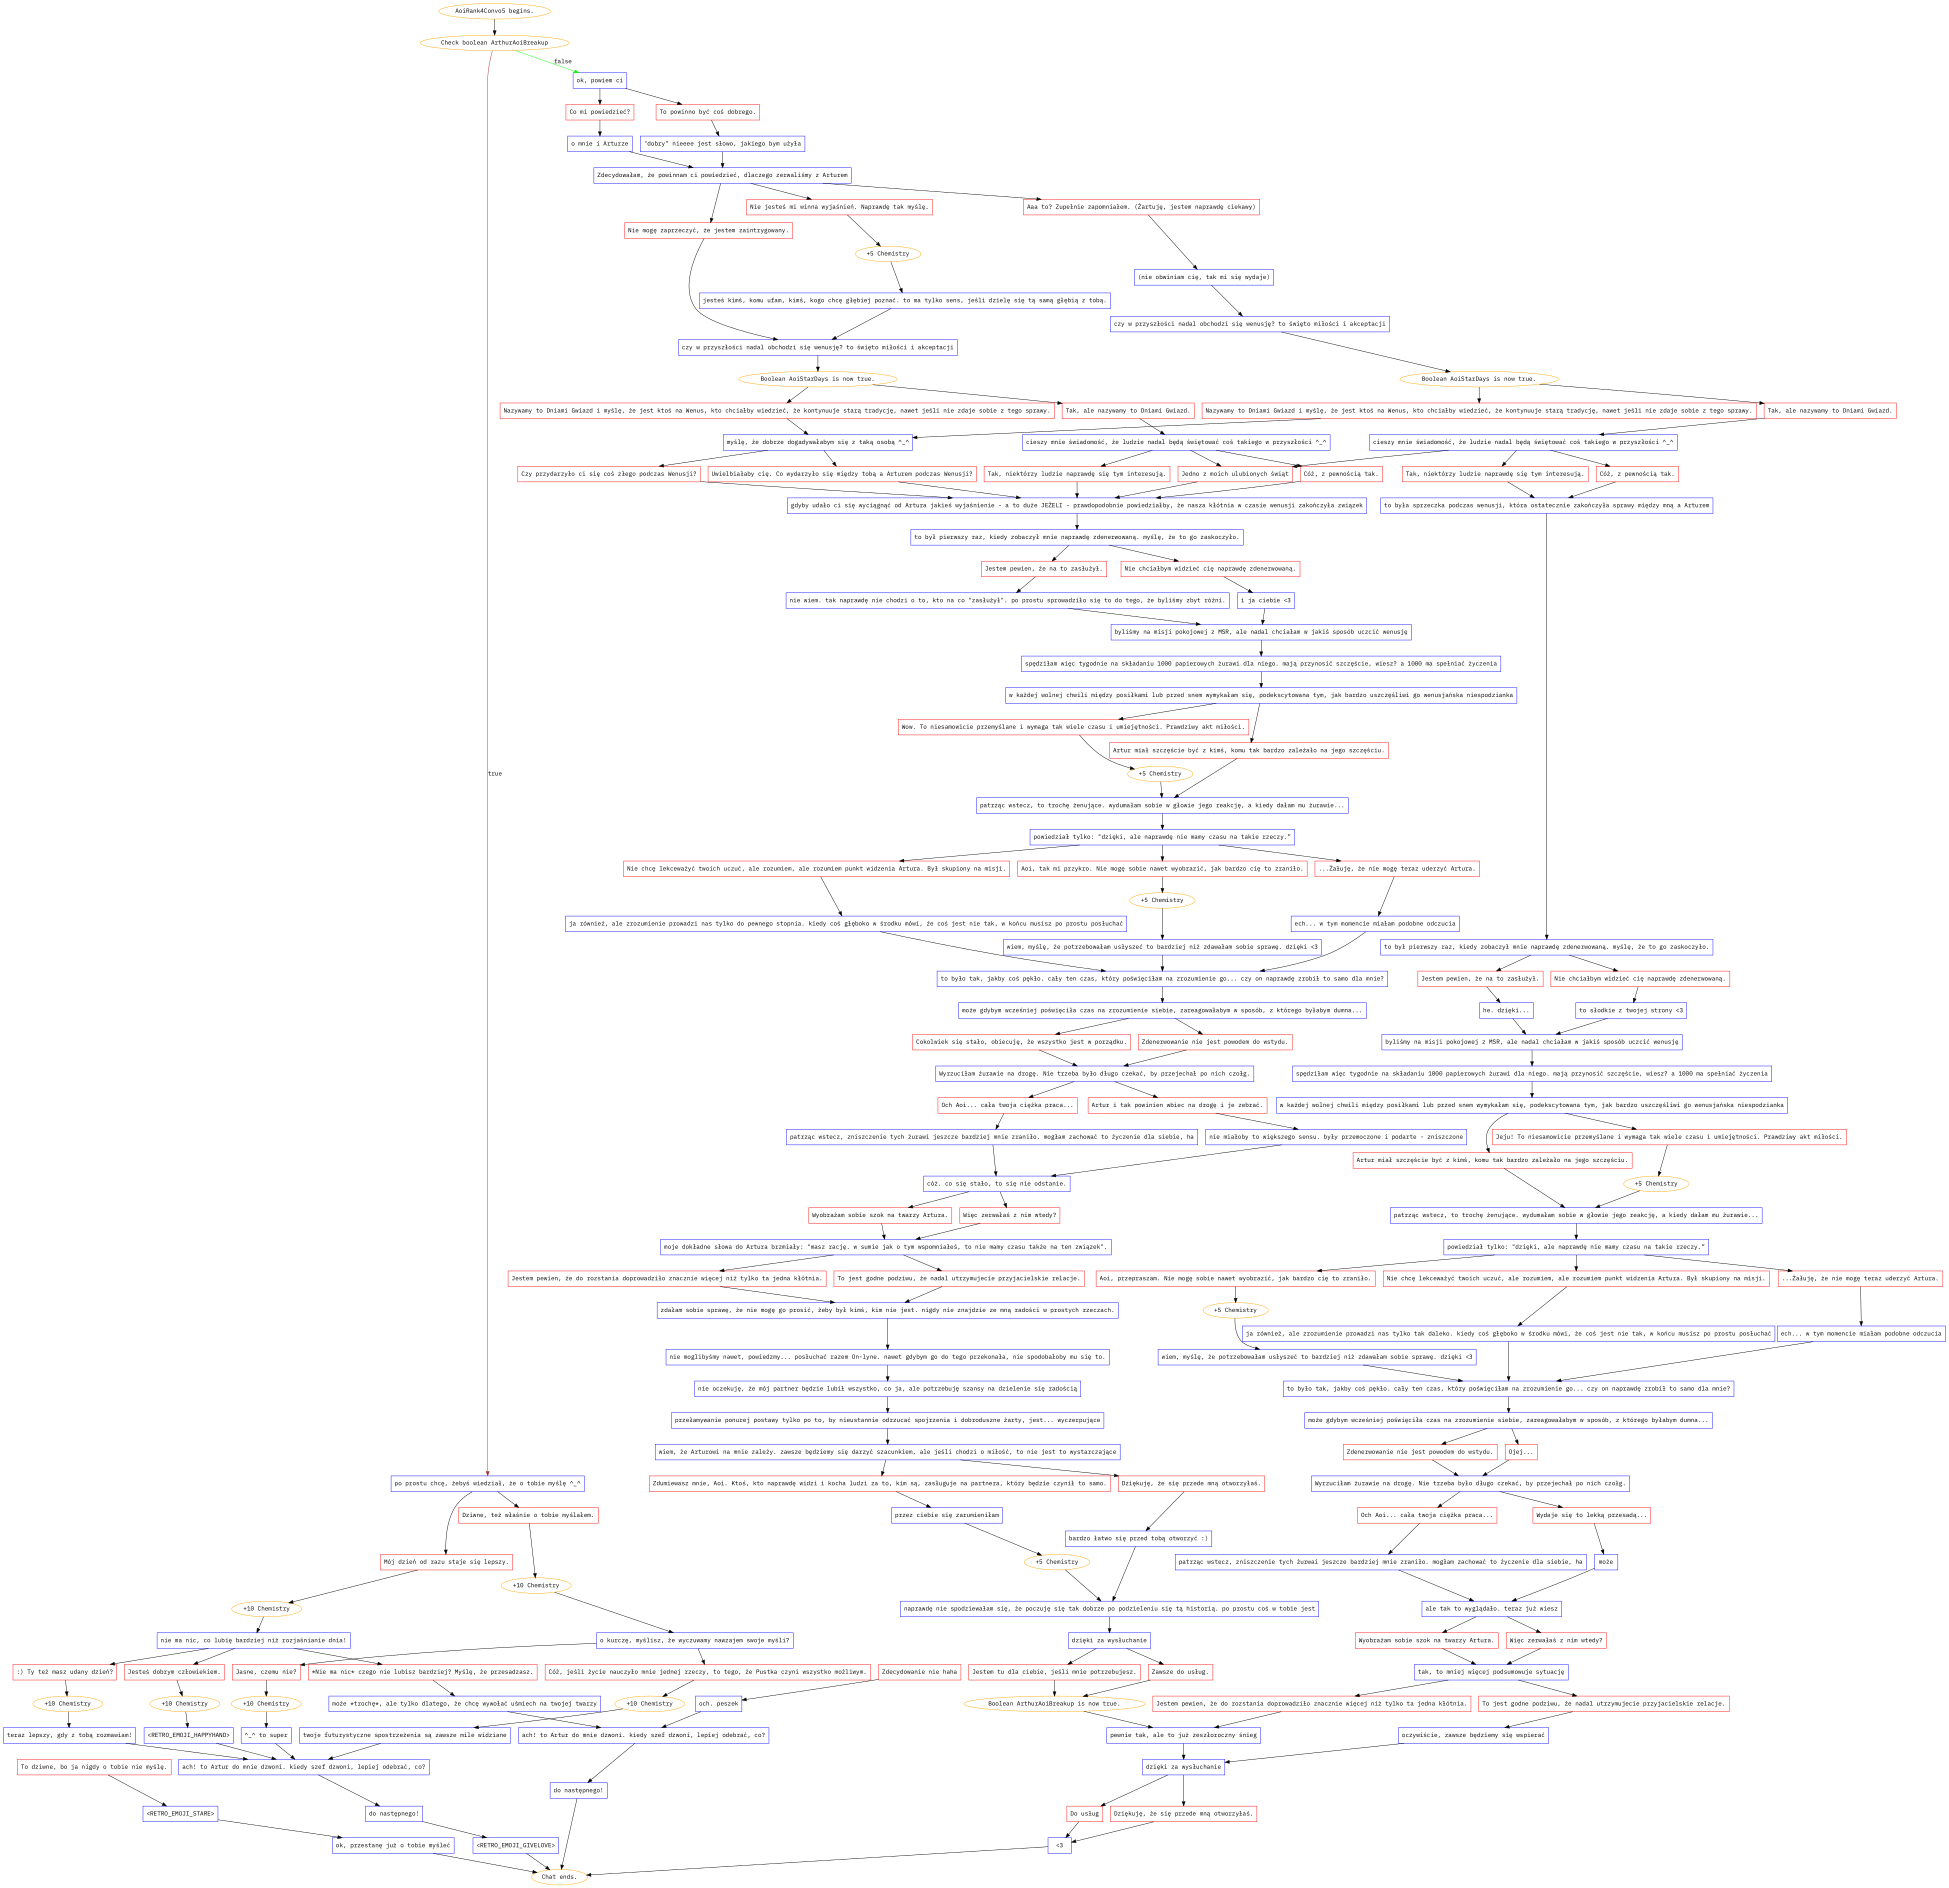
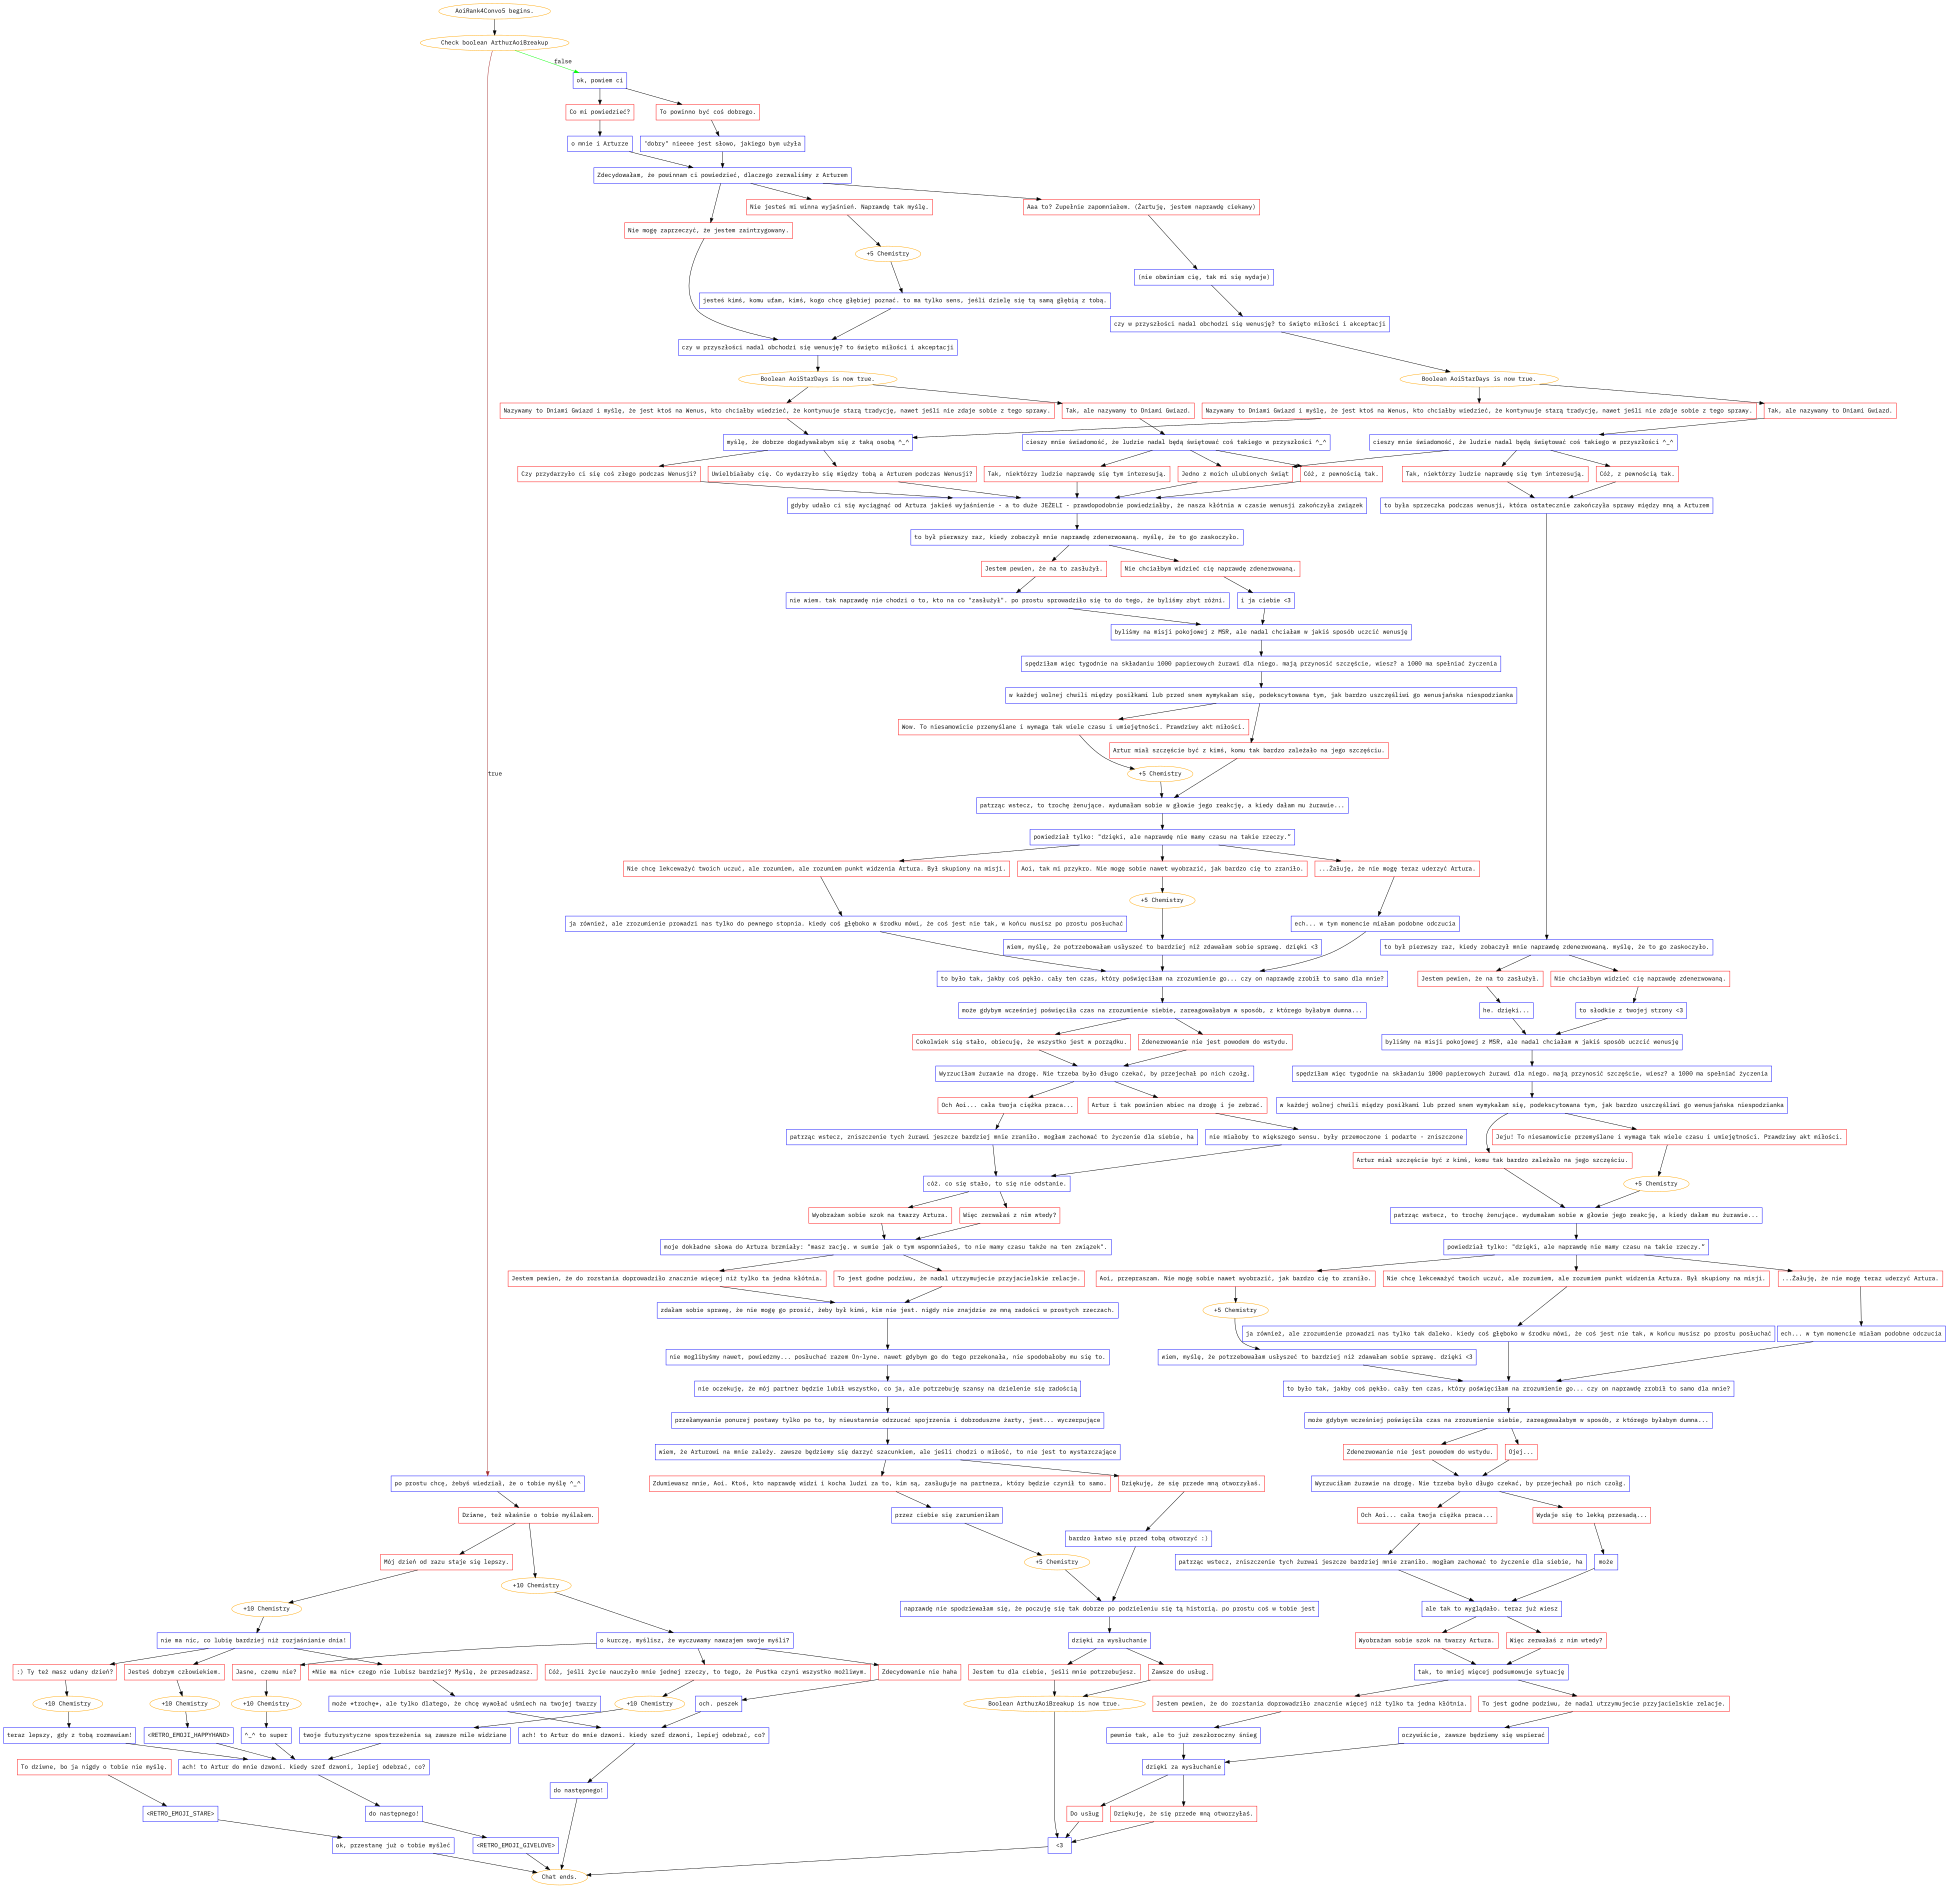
edge "po prostu chcę, żebyś wiedział, że o tobie myślę ^_^" -> "Mój dzień od razu staje się lepszy.": now "Dziwne, też właśnie o tobie myślałem." -> "Mój dzień od razu staje się lepszy."
edge "o kurczę, myślisz, że wyczuwamy nawzajem swoje myśli?" -> "Zdecydowanie nie haha": added
edge "Boolean ArthurAoiBreakup is now true." -> "pewnie tak, ale to już zeszłoroczny śnieg": now "Boolean ArthurAoiBreakup is now true." -> "<3"
